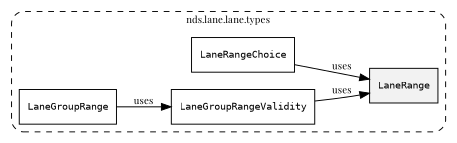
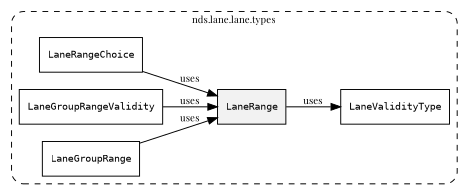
edge "LaneGroupRange" -> "LaneGroupRangeValidity": now "LaneGroupRange" -> "LaneRange"
node "LaneValidityType": added
